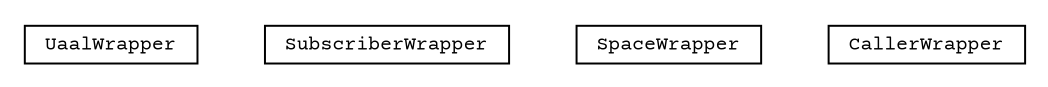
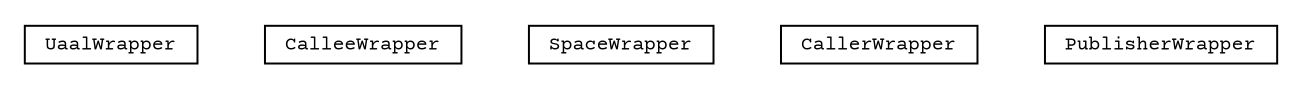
node "CalleeWrapper": added
node "SubscriberWrapper": removed
node "PublisherWrapper": added
